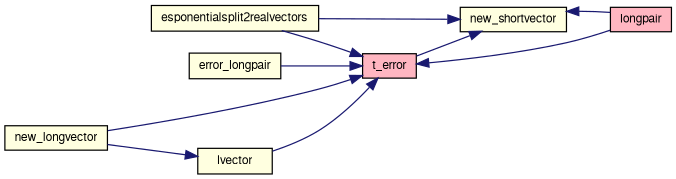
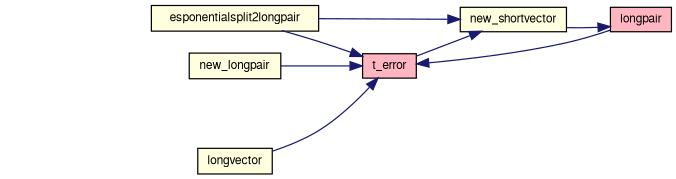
edge "longpair" -> "new_shortvector": reversed
node "esponentialsplit2realvectors": label "esponentialsplit2realvectors" -> "esponentialsplit2longpair"
node "error_longpair": label "error_longpair" -> "new_longpair"
node "new_longvector": removed
node "lvector": label "lvector" -> "longvector"
